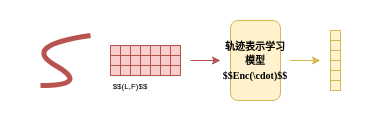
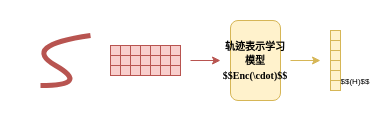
node "$$(H)$$": added
node "$$(L,F)$$": removed
